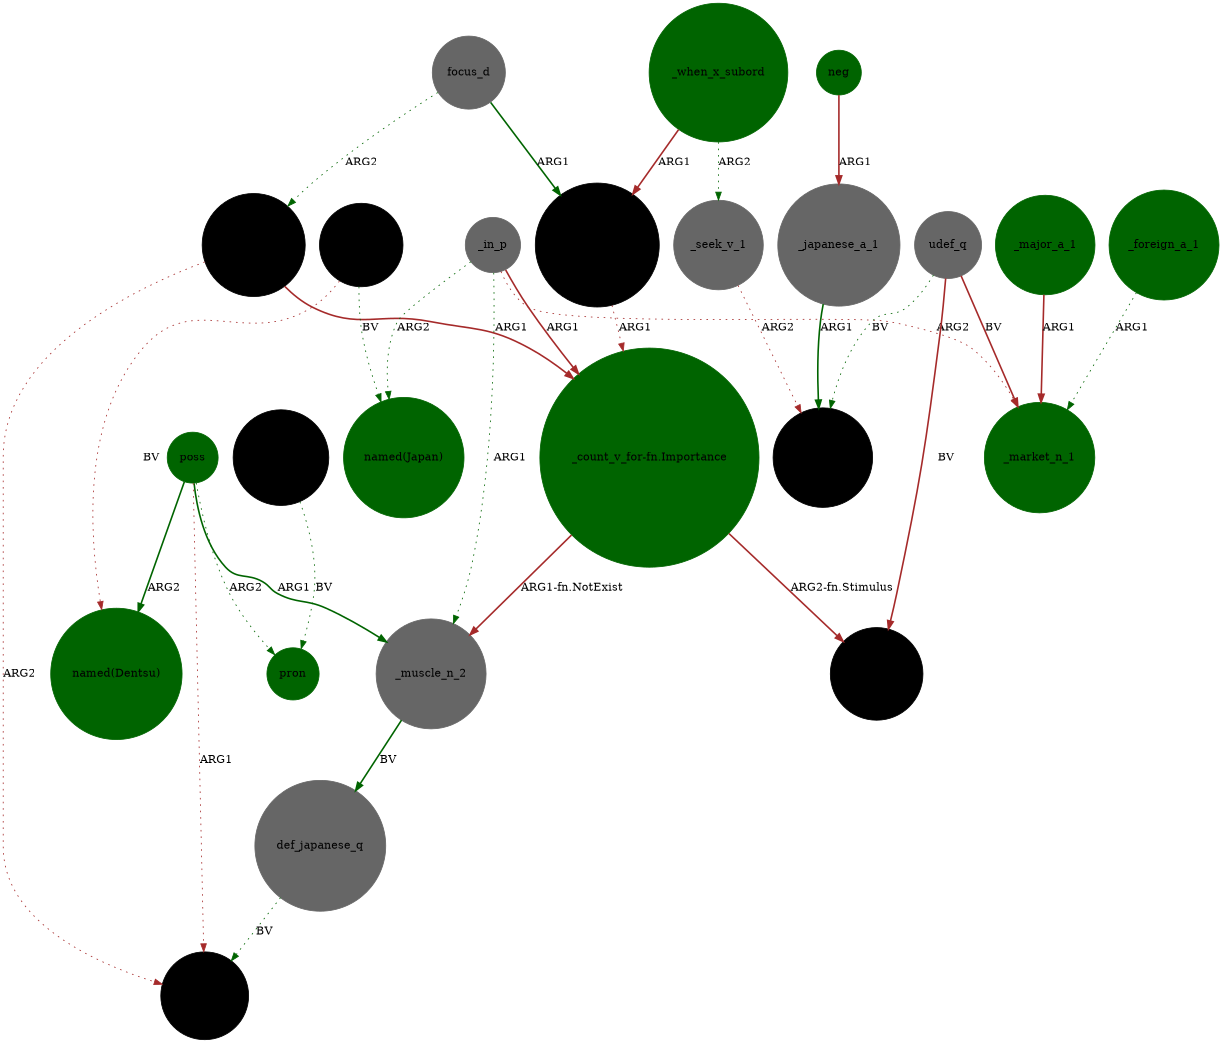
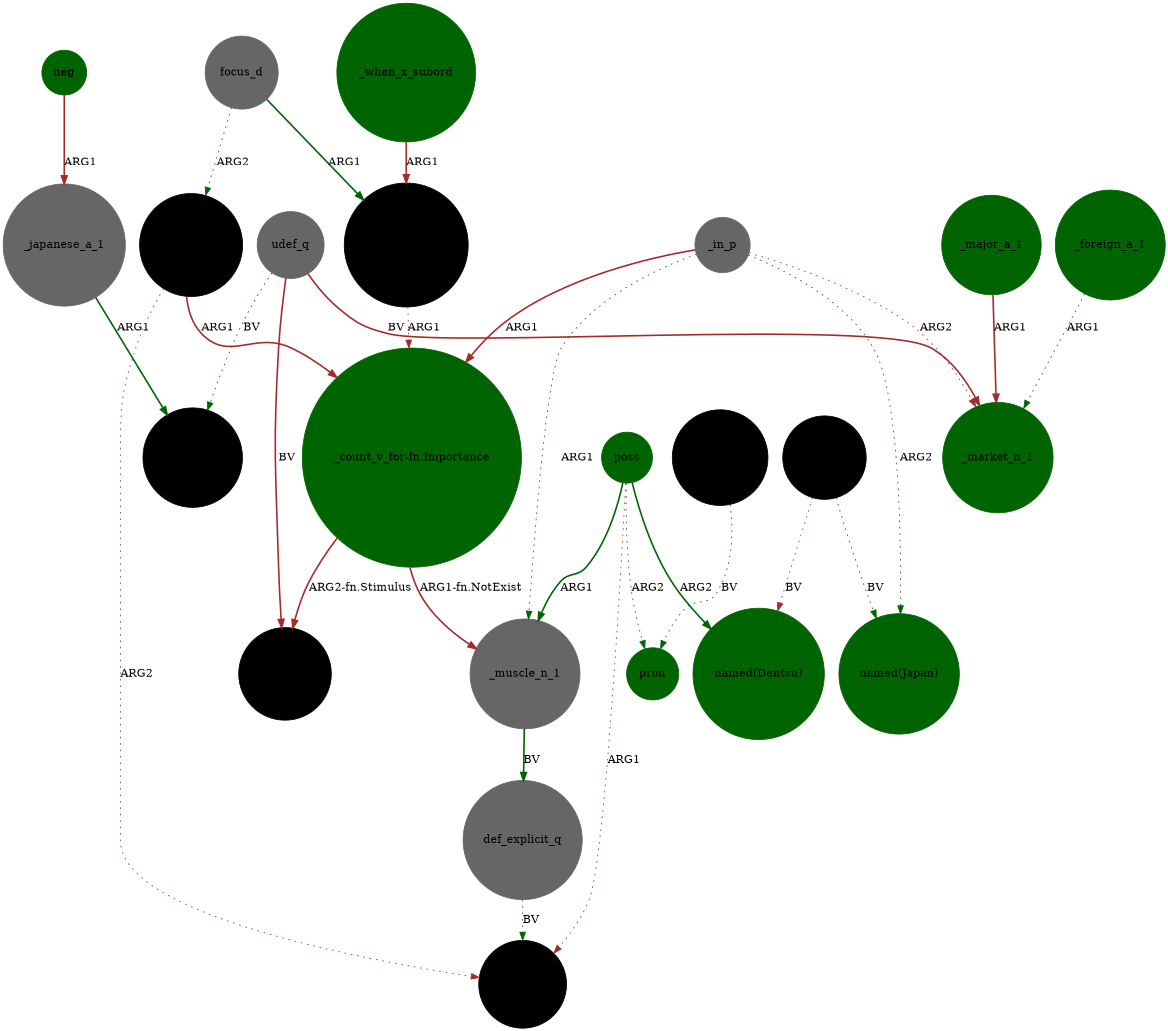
node "_seek_v_1": removed
node "_muscle_n_2": label "_muscle_n_2" -> "_muscle_n_1"
node "def_japanese_q": label "def_japanese_q" -> "def_explicit_q"
